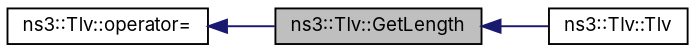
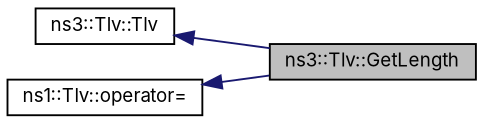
node "ns3::Tlv::operator=": label "ns3::Tlv::operator=" -> "ns1::Tlv::operator="
edge "ns3::Tlv::Tlv" -> "ns3::Tlv::GetLength": reversed
